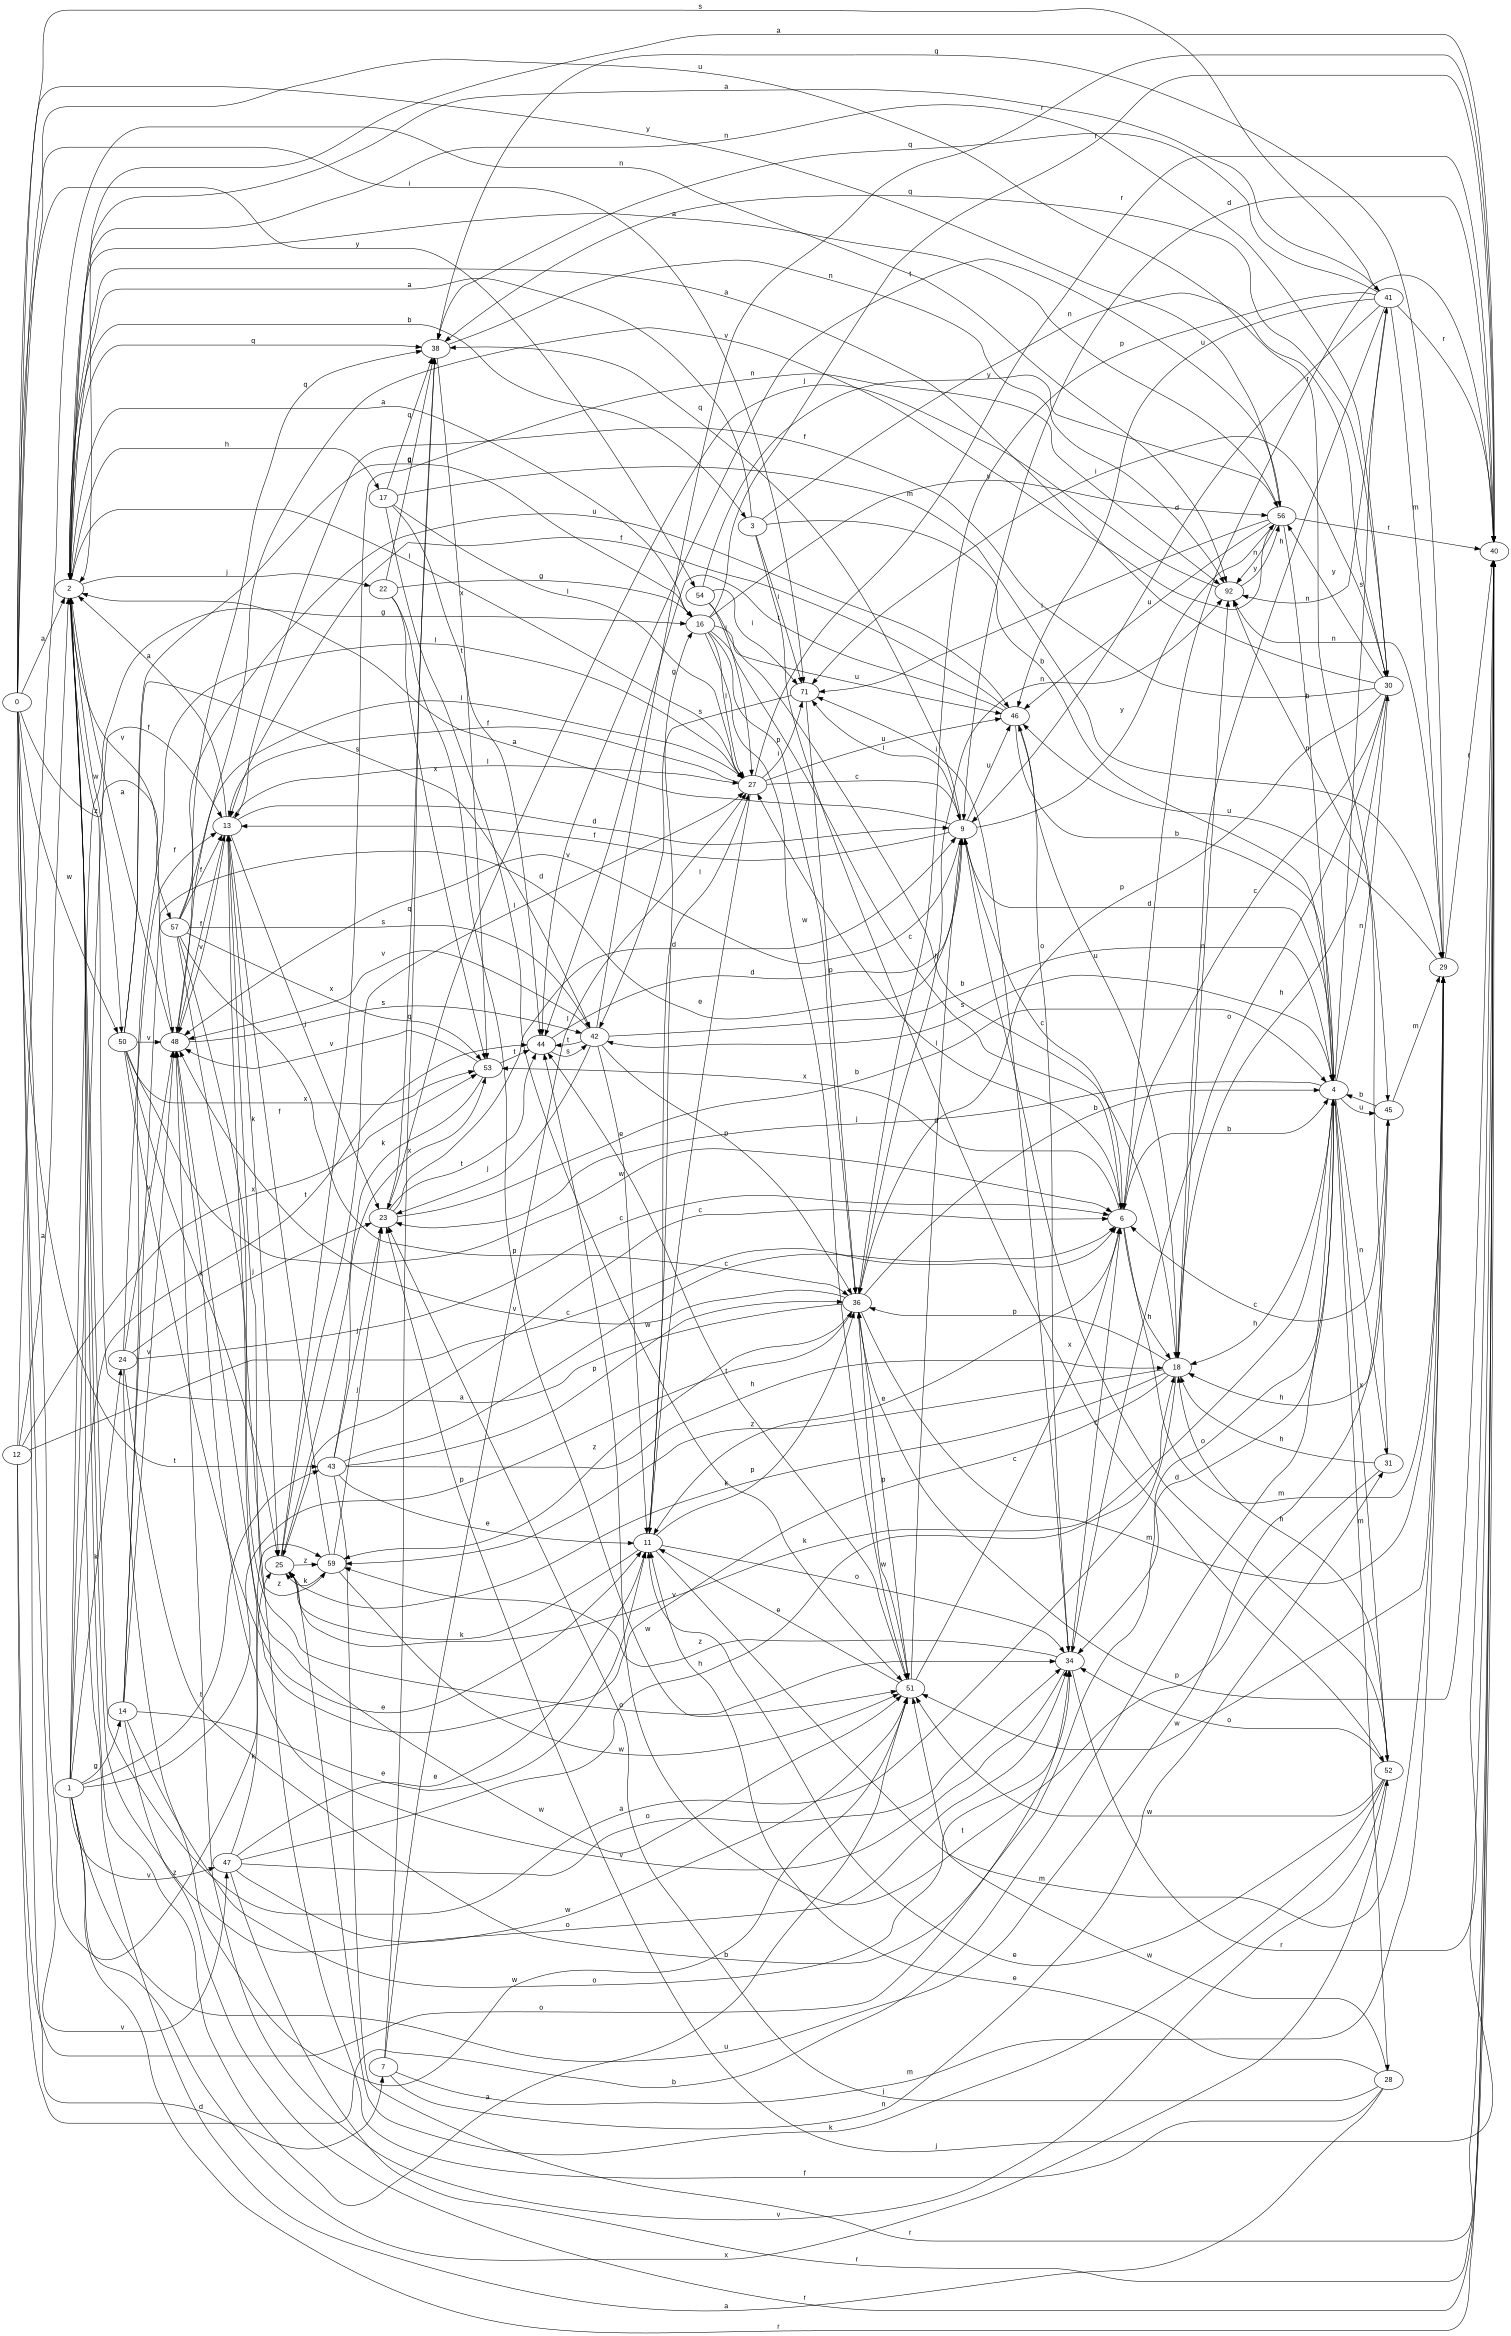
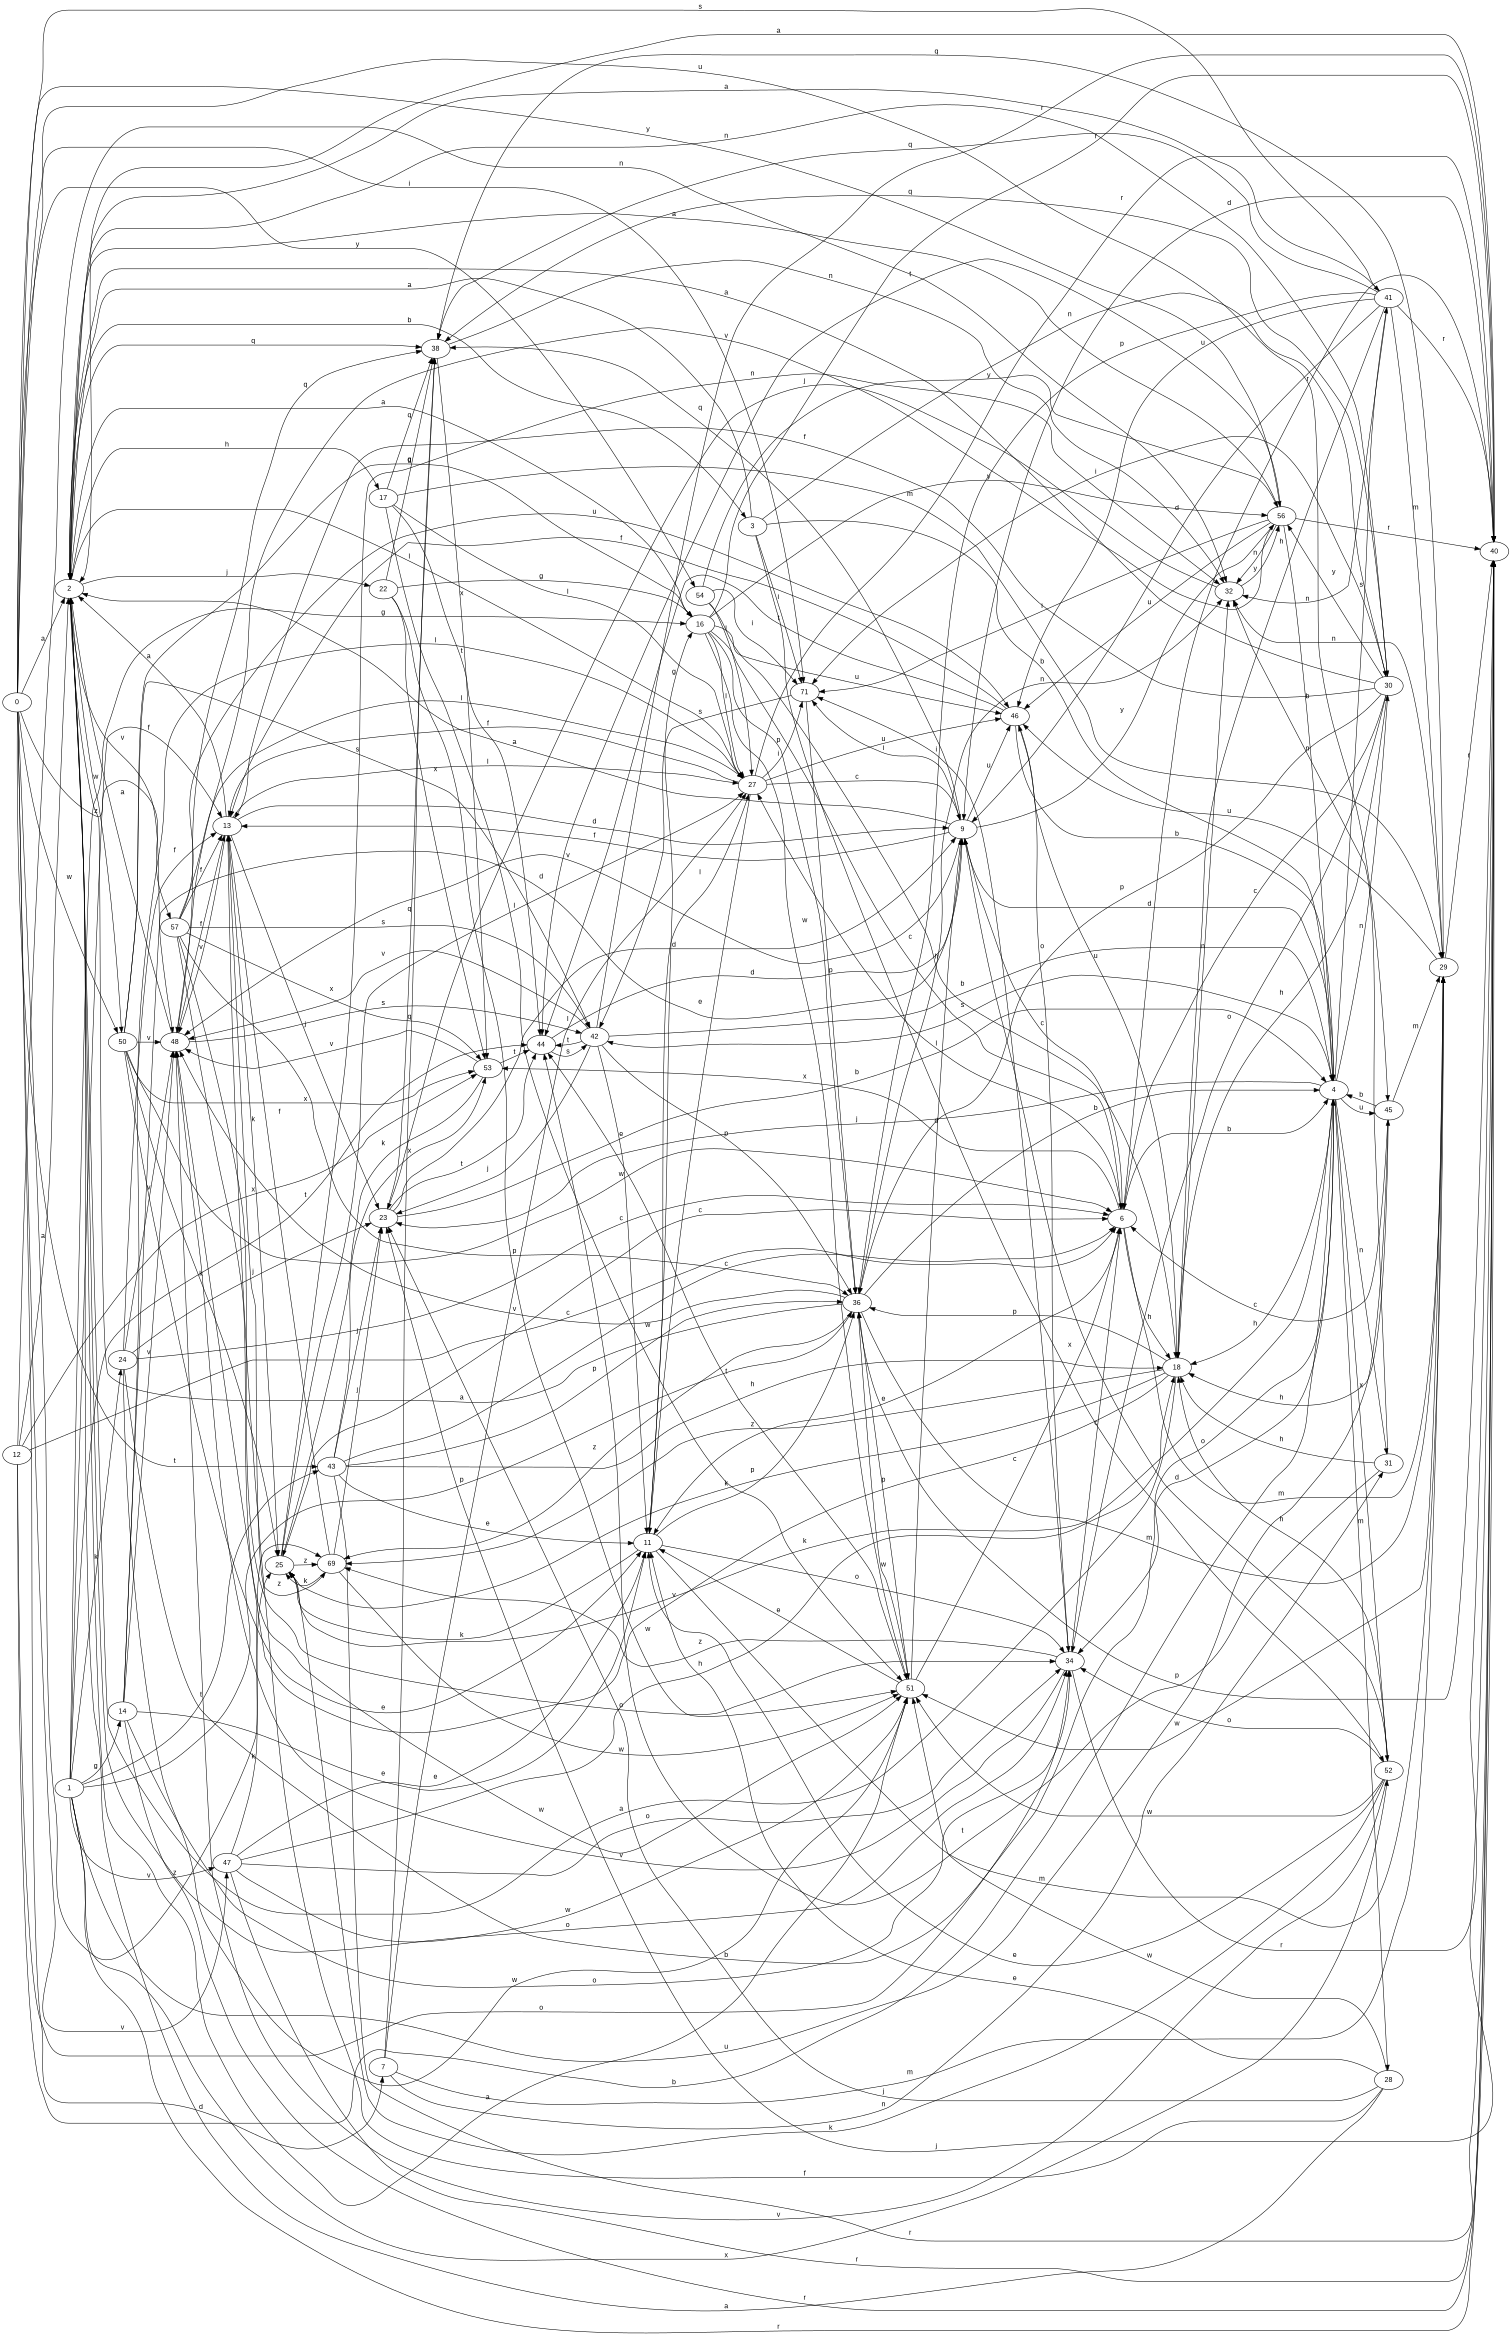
node "92": label "92" -> "32"
node "59": label "59" -> "69"
